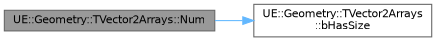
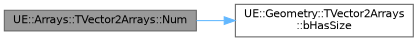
node "UE::Geometry::TVector2Arrays::Num": label "UE::Geometry::TVector2Arrays::Num" -> "UE::Arrays::TVector2Arrays::Num"
